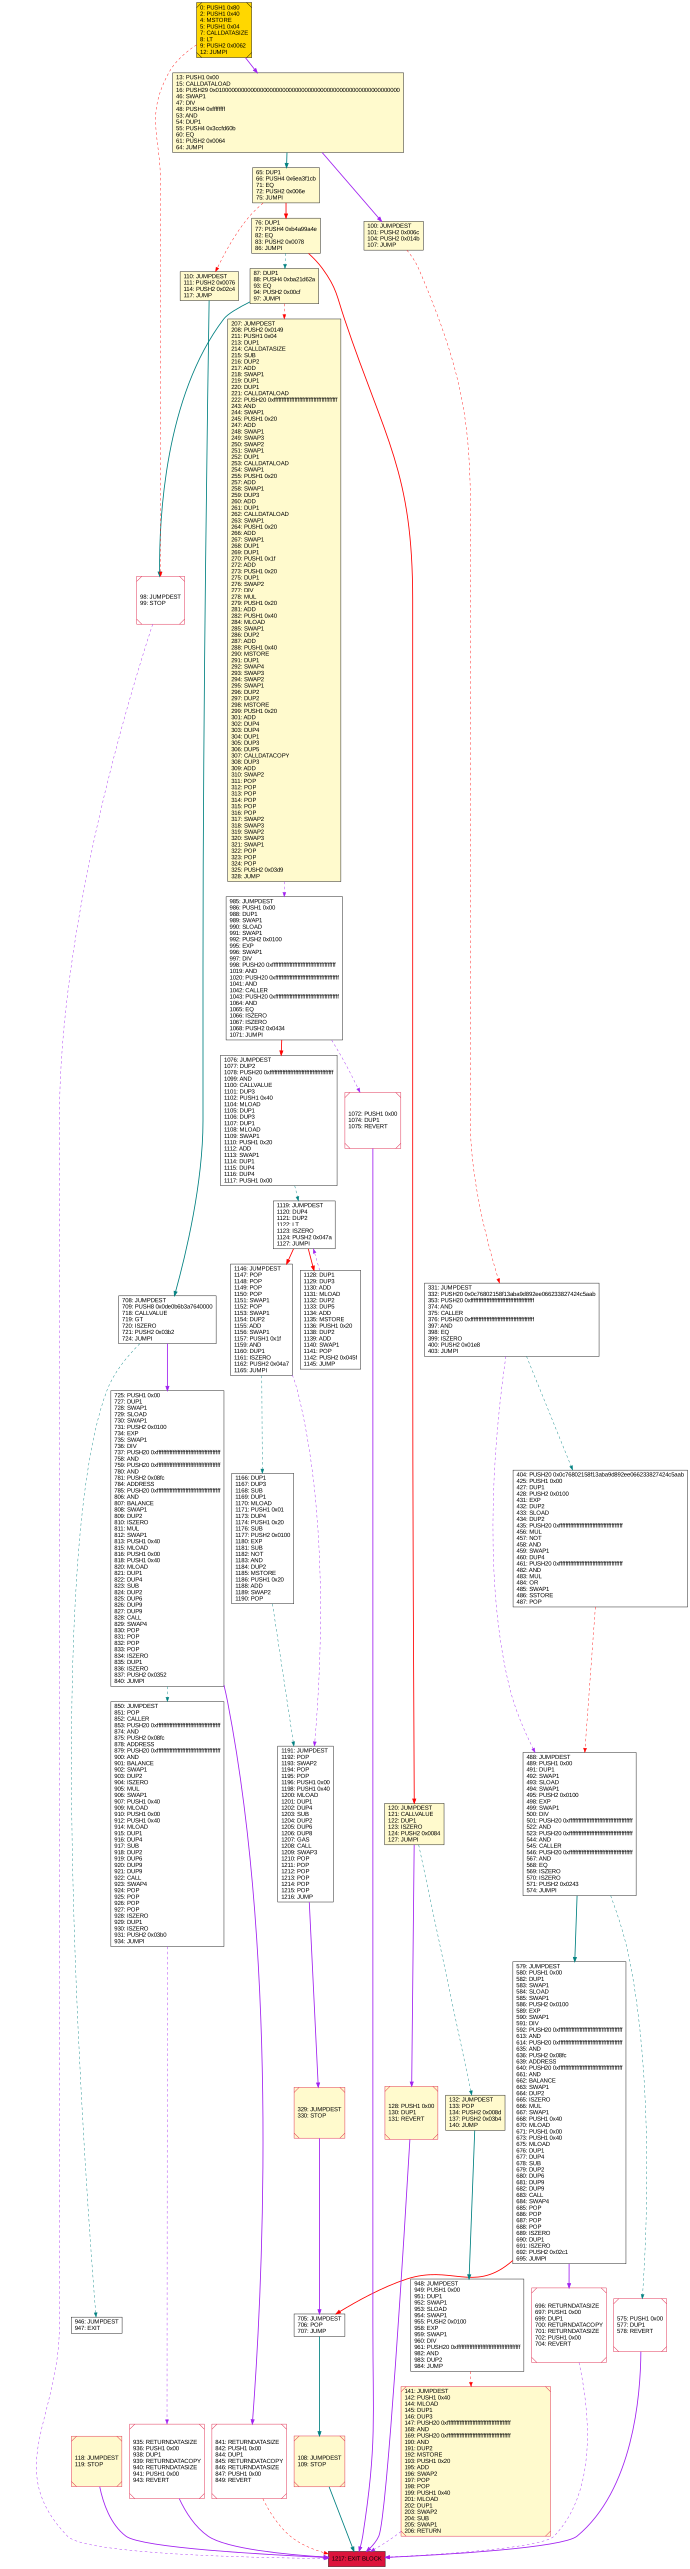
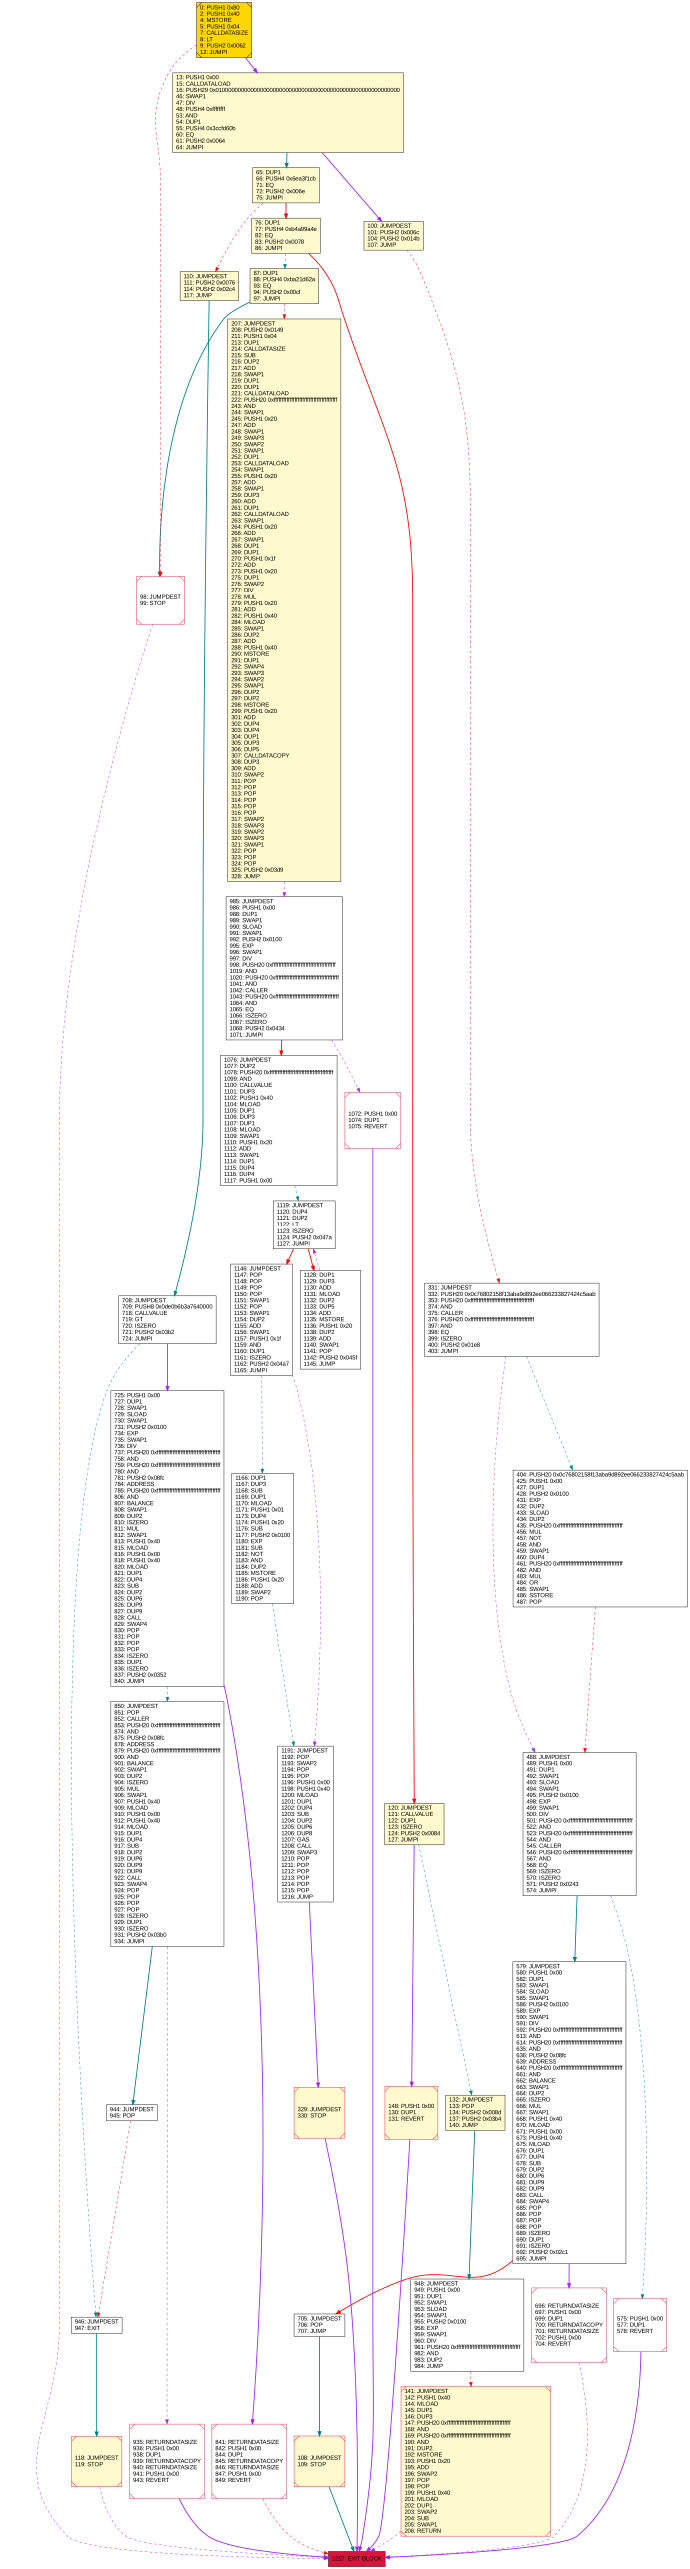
node "944: JUMPDEST 945: POP": added
node "128: PUSH1 0x00 130: DUP1 131: REVERT": label "128: PUSH1 0x00 130: DUP1 131: REVERT" -> "148: PUSH1 0x00 130: DUP1 131: REVERT"
edge "329: JUMPDEST 330: STOP" -> "705: JUMPDEST 706: POP 707: JUMP": now "329: JUMPDEST 330: STOP" -> "1217: EXIT BLOCK"
edge "946: JUMPDEST 947: EXIT" -> "118: JUMPDEST 119: STOP": added
edge "118: JUMPDEST 119: STOP" -> "1217: EXIT BLOCK": style bold -> dashed
